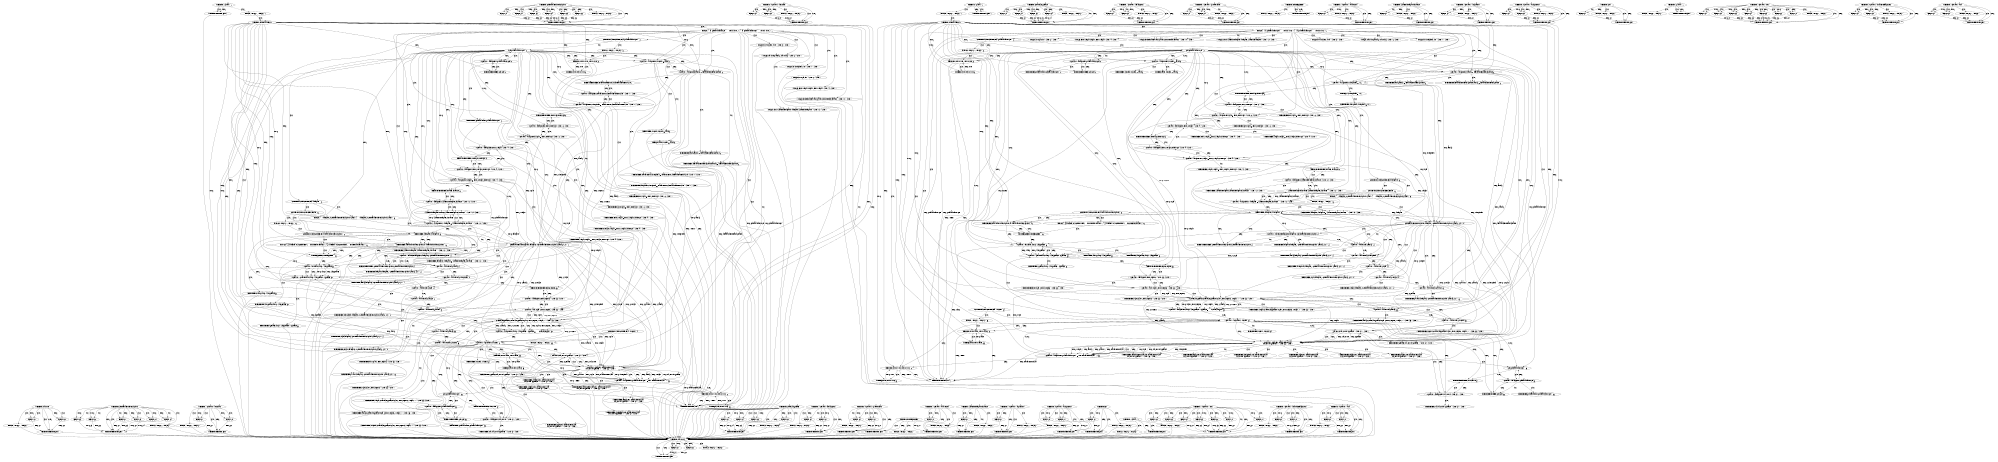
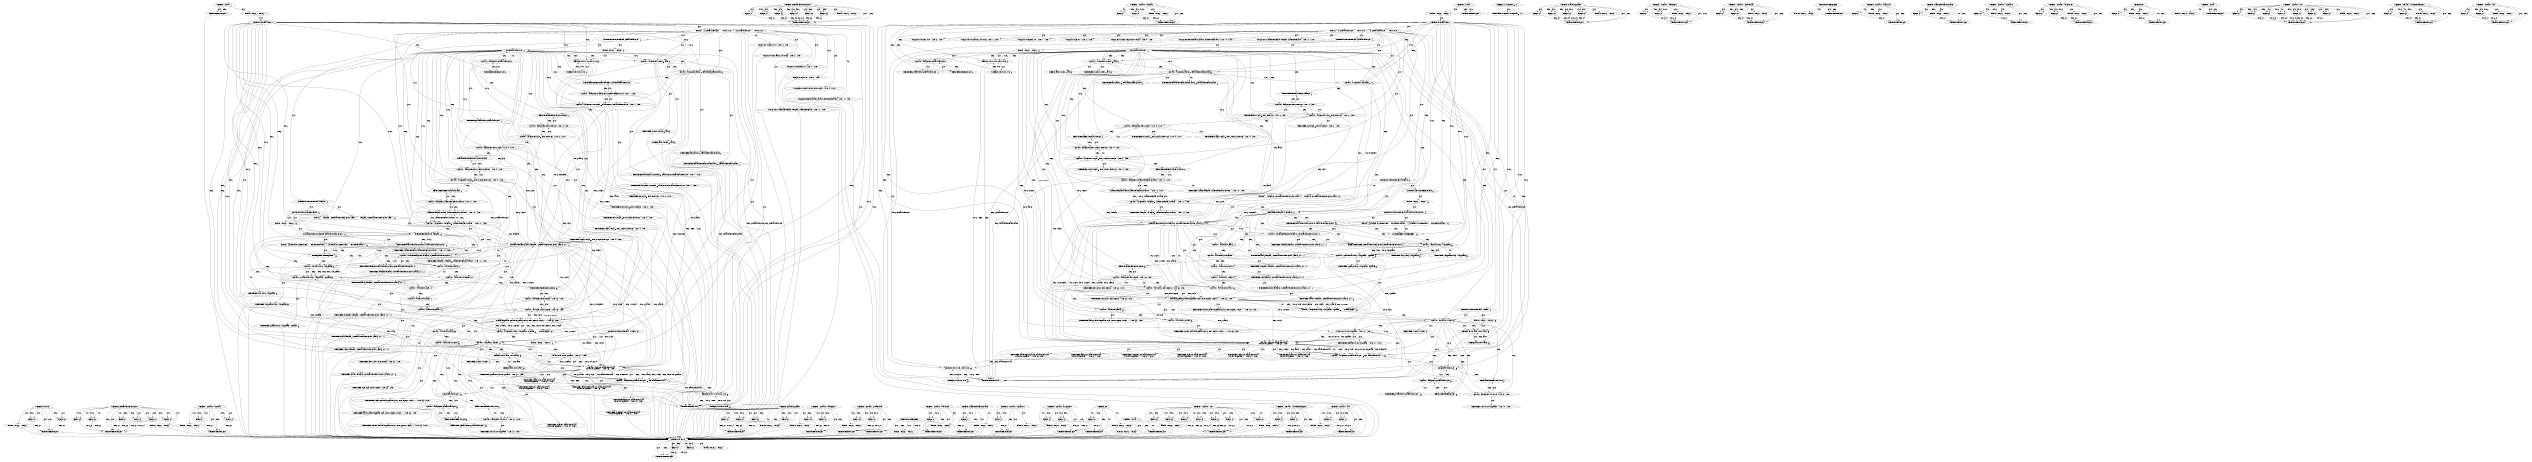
edge "(<operator>.assignment,size_pixels = 12)" -> "(LITERAL,12,size_pixels = 12)": removed, label "AST:"
